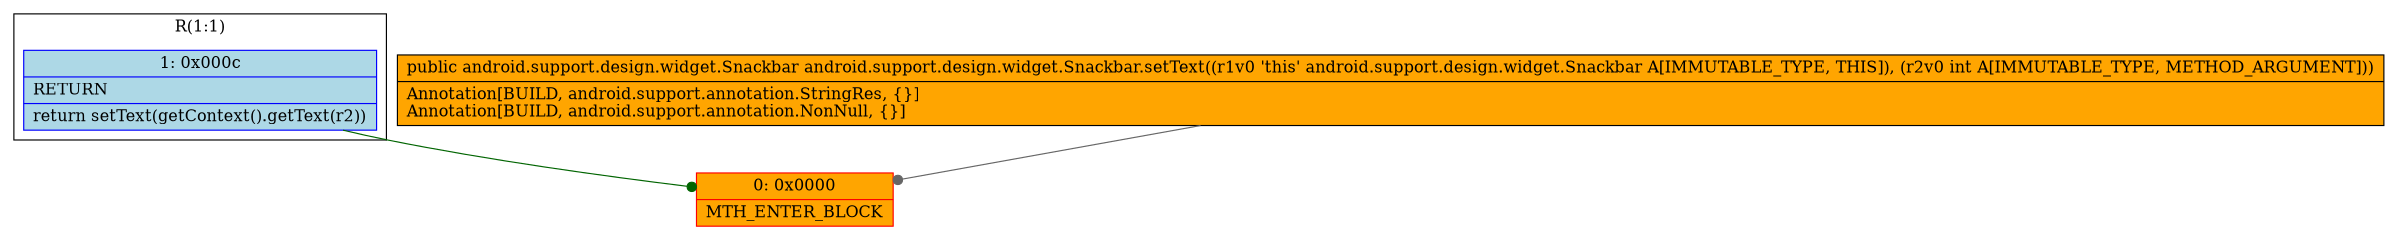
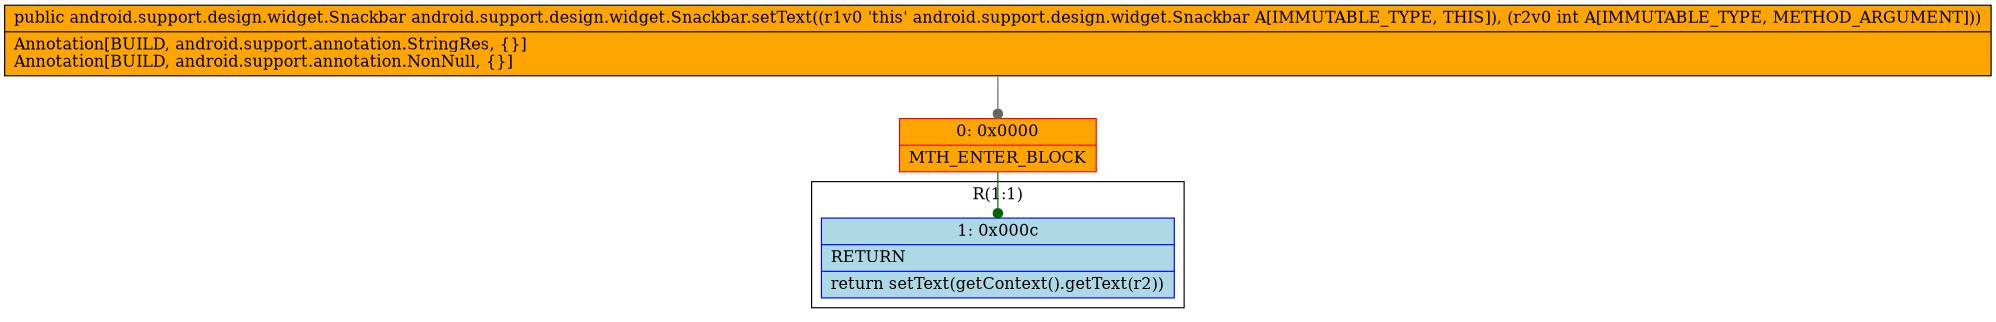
edge "1: 0x000c" -> "0: 0x0000": reversed
